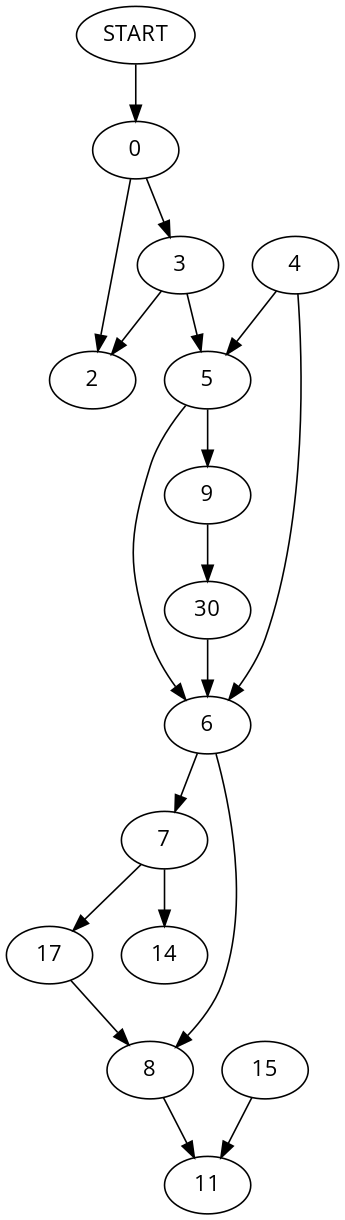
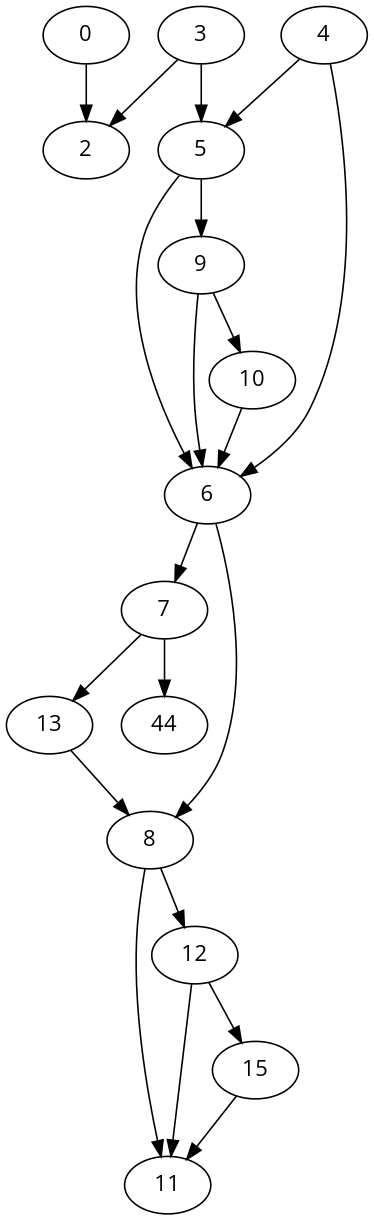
node "START": removed
edge "0" -> "3": removed
edge "9" -> "6": added
node "30": label "30" -> "10"
node "17": label "17" -> "13"
node "14": label "14" -> "44"
node "12": added
